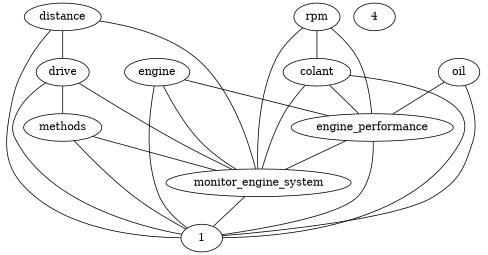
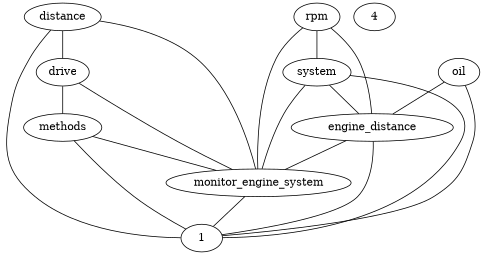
node "engine": removed
node "colant": label "colant" -> "system"
node "engine_performance": label "engine_performance" -> "engine_distance"
edge "drive" -- "1": removed
